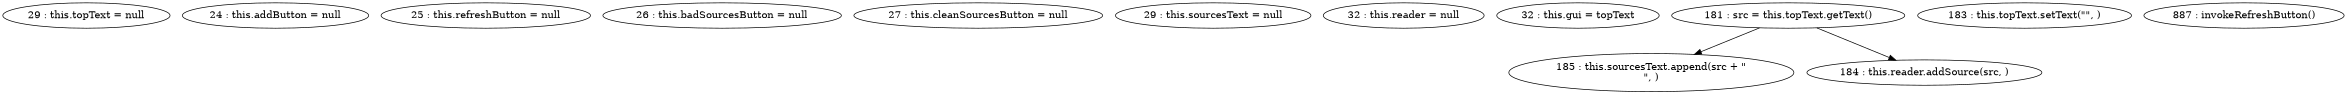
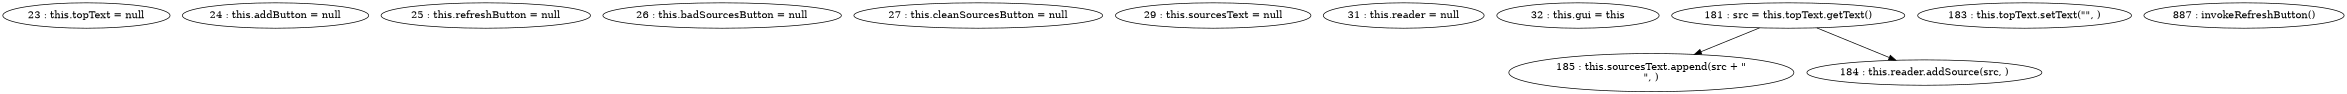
node "29 : this.topText = null": label "29 : this.topText = null" -> "23 : this.topText = null"
node "32 : this.reader = null": label "32 : this.reader = null" -> "31 : this.reader = null"
node "32 : this.gui = topText": label "32 : this.gui = topText" -> "32 : this.gui = this"
